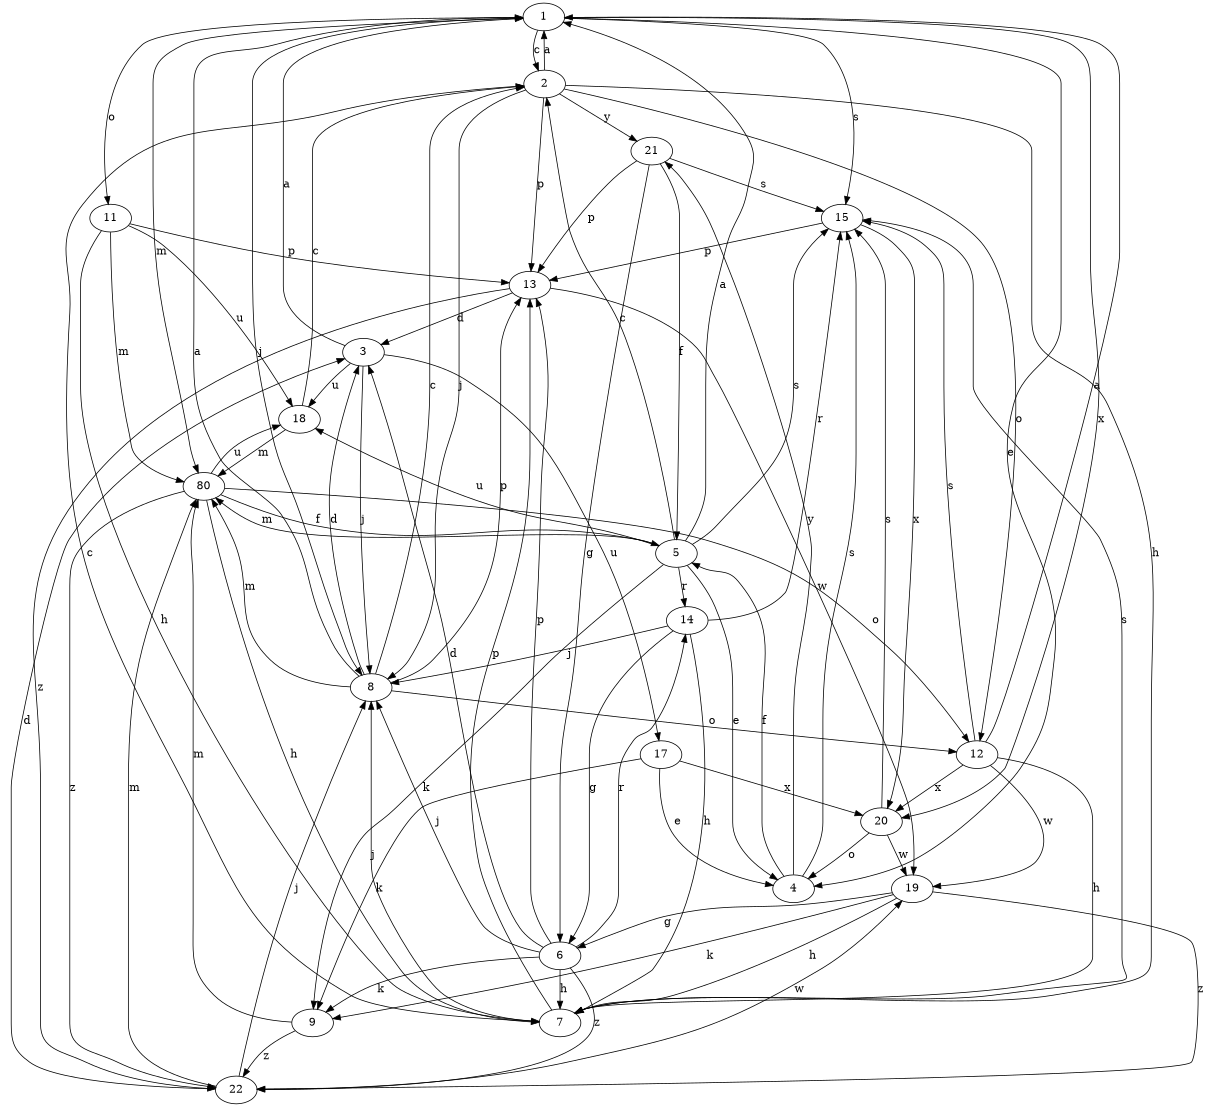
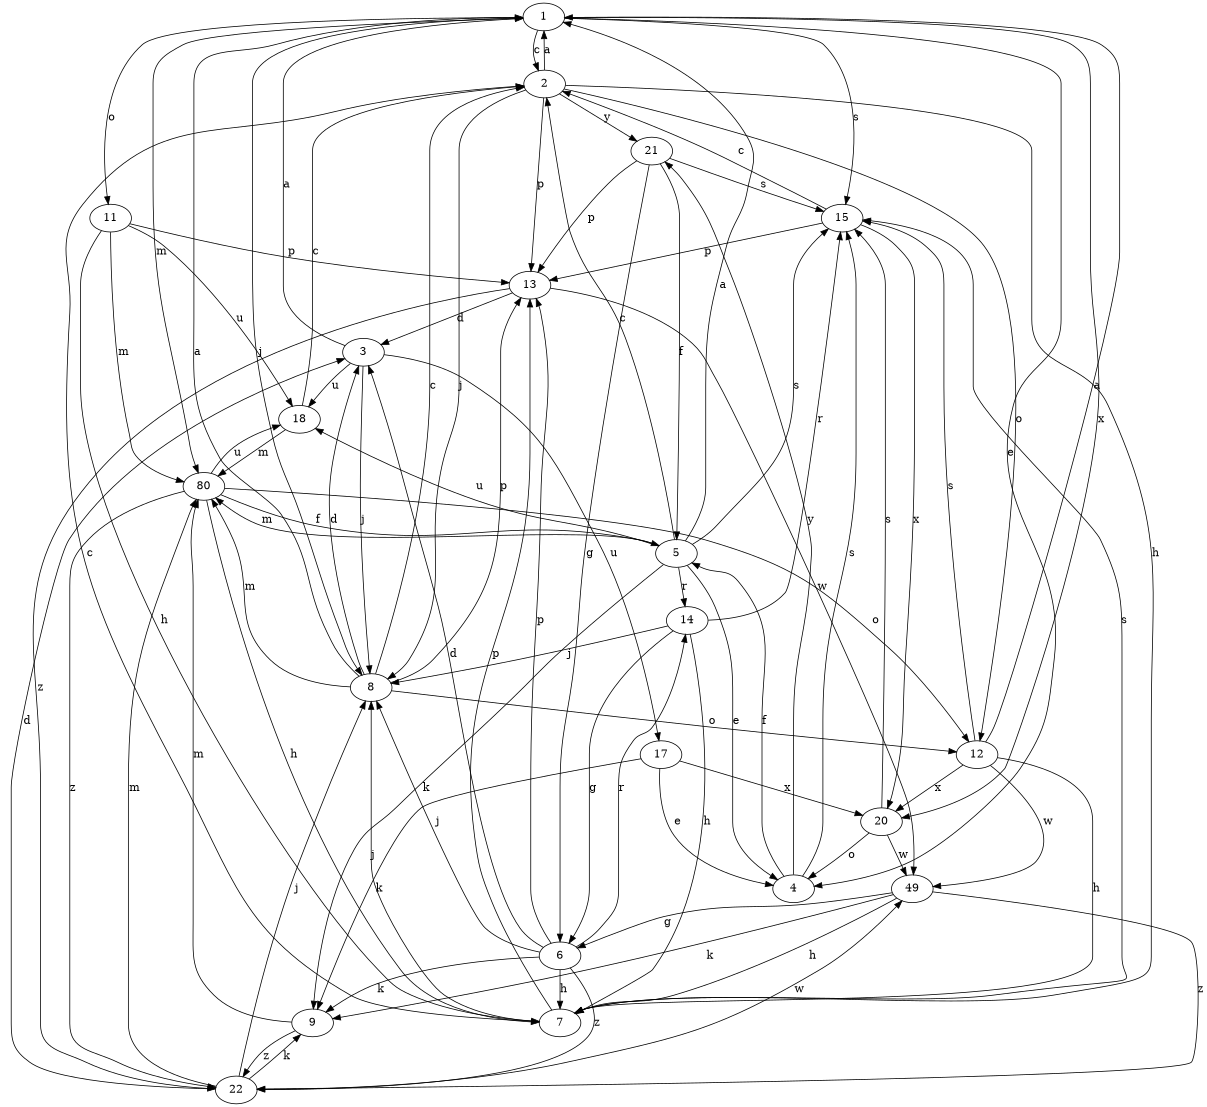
edge "15" -> "2": added, label "c"
node "19": label "19" -> "49"
edge "22" -> "9": added, label "k"
